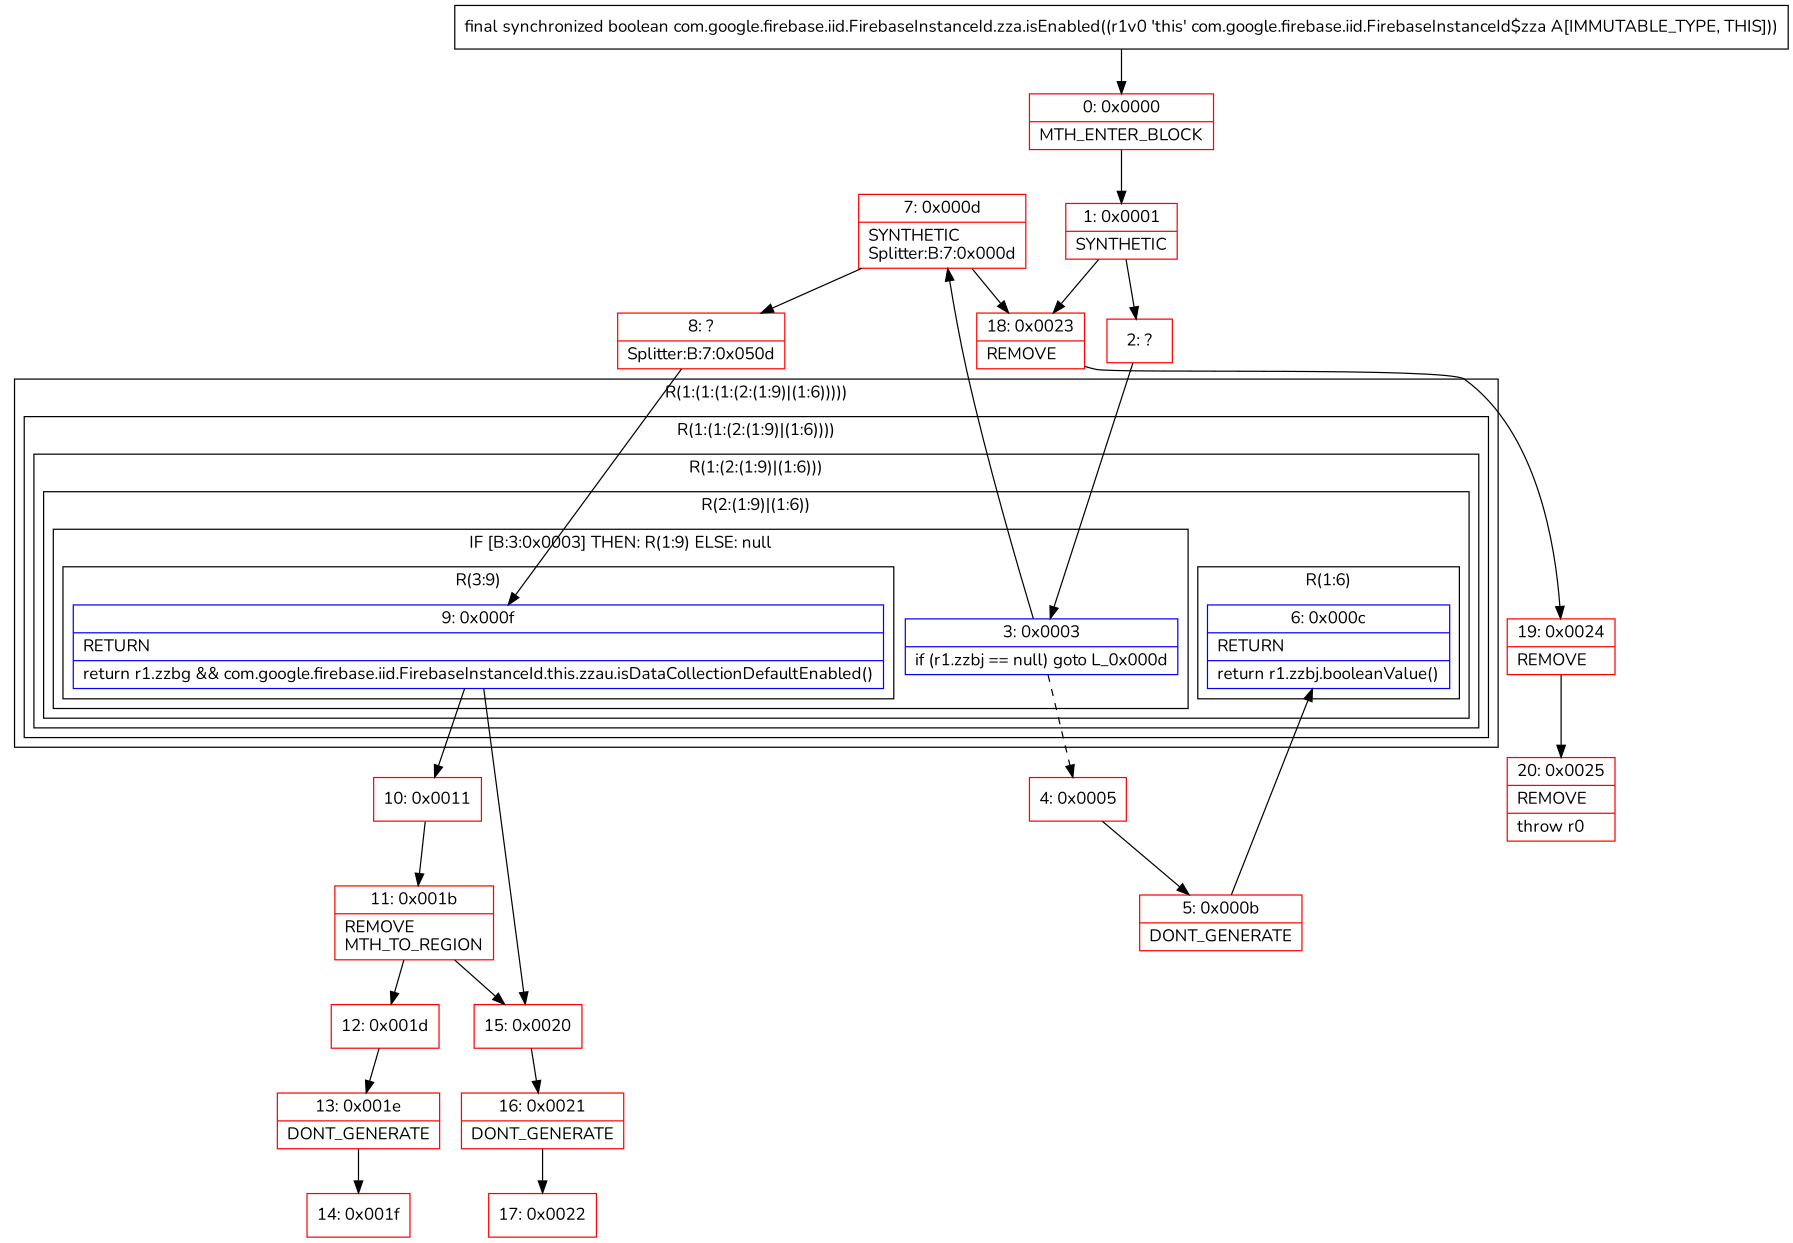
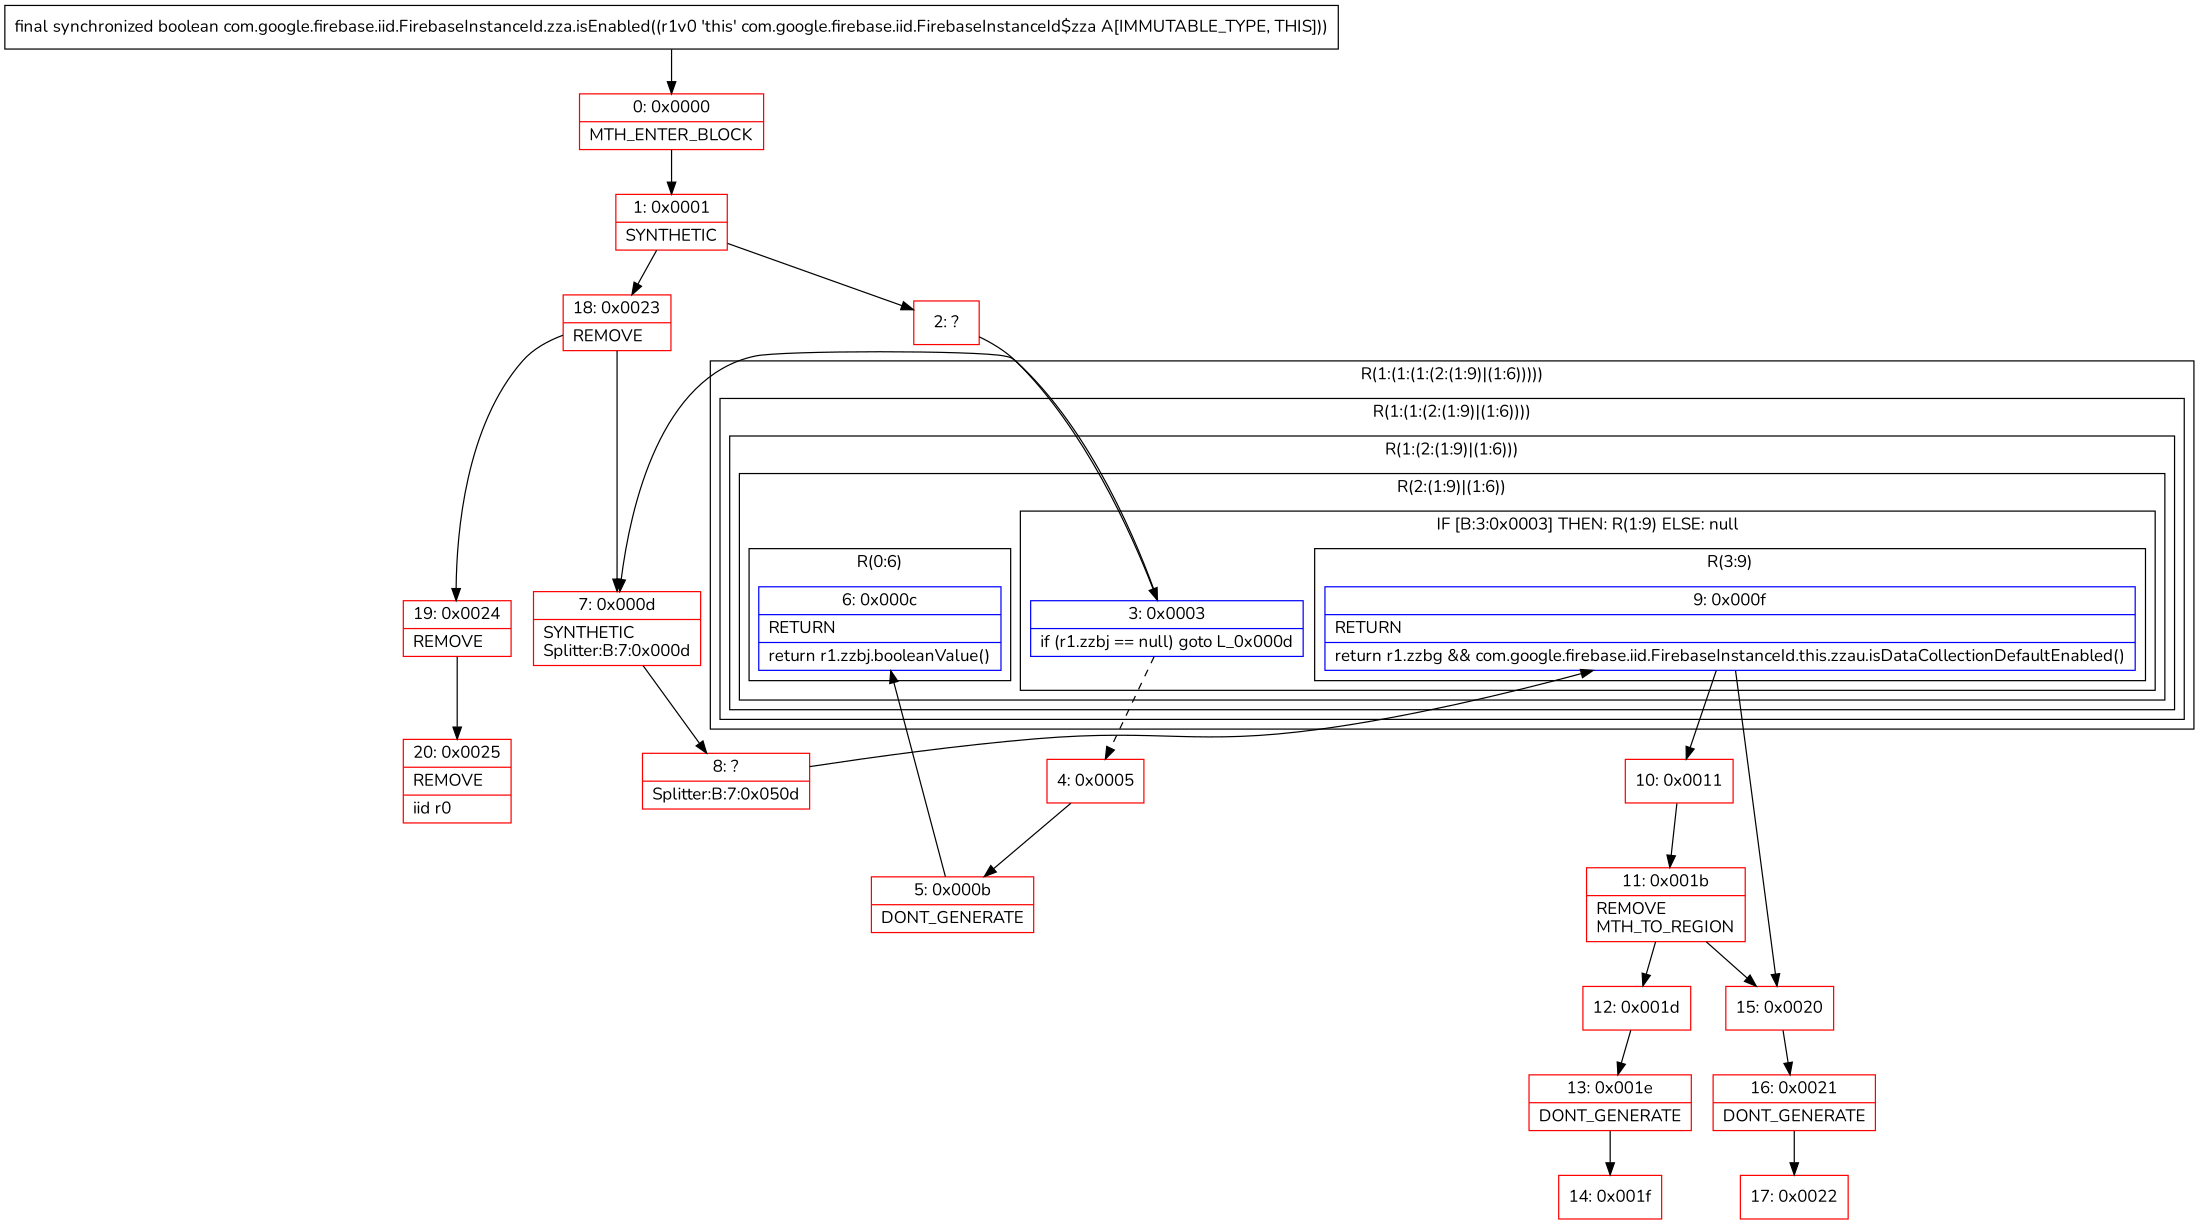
edge "7: 0x000d" -> "18: 0x0023": reversed
cluster "R(1:6)": label "R(1:6)" -> "R(0:6)"
node "20: 0x0025": text "throw r0" -> "iid r0"
